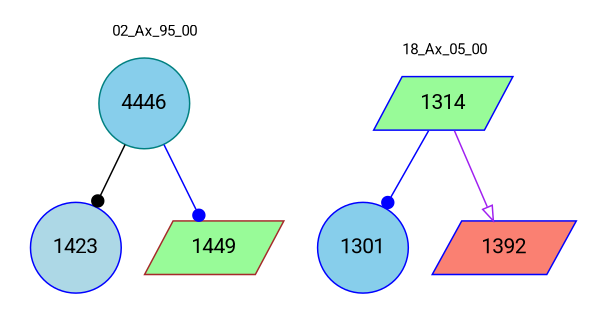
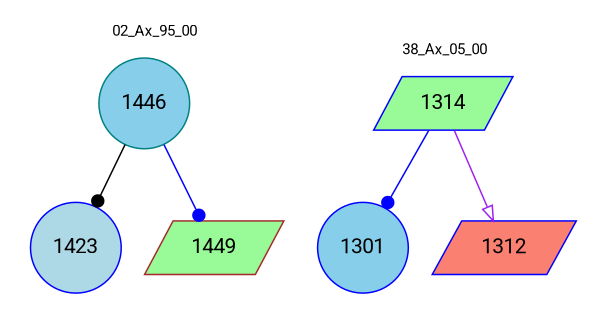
cluster "18_Ax_05_00": label "18_Ax_05_00" -> "38_Ax_05_00"
node "4446": label "4446" -> "1446"
node "1392": label "1392" -> "1312"
